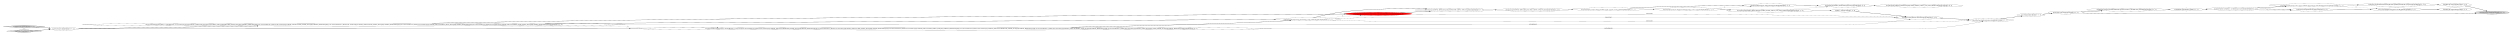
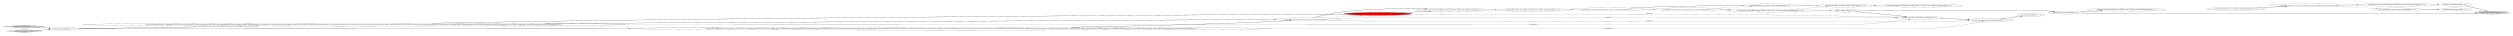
node "configStorage.start()@@@17@@@['1', '1', '1']": removed
node "assertEquals(6,configState.offset())@@@19@@@['0', '0', '1']": removed
edge "expectStop()@@@14@@@['1', '1', '1']" -> "PowerMock.replayAll()@@@15@@@['1', '1', '1']": now "logOffset = 5@@@11@@@['1', '1', '0']" -> "PowerMock.replayAll()@@@15@@@['1', '1', '1']"
